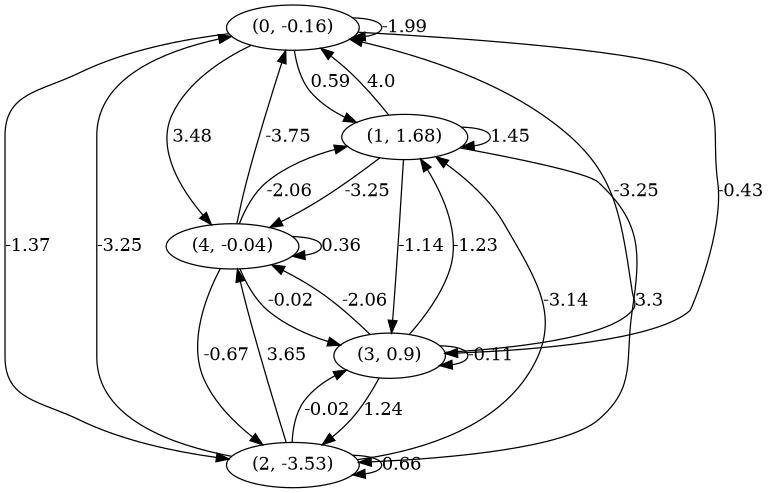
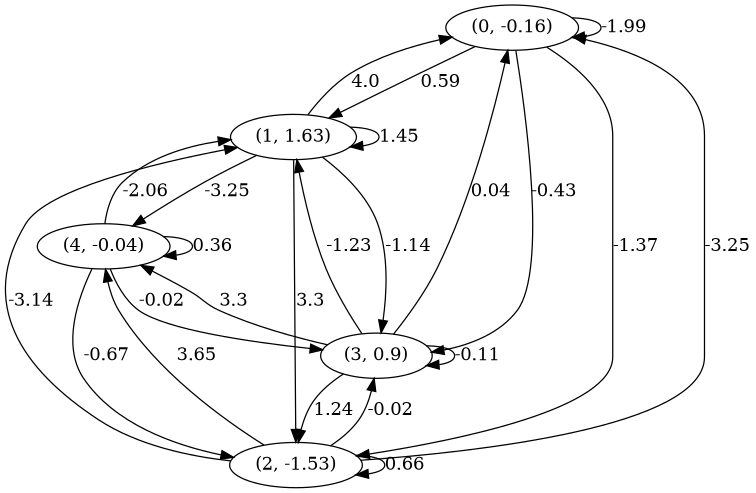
edge "(0, -0.16)" -> "(4, -0.04)": removed, label "3.48"
node "(1, 1.68)": label "(1, 1.68)" -> "(1, 1.63)"
edge "(4, -0.04)" -> "(0, -0.16)": removed, label "-3.75"
edge "(3, 0.9)" -> "(0, -0.16)": label "-3.25" -> "0.04"
edge "(3, 0.9)" -> "(4, -0.04)": label "-2.06" -> "3.3"
node "(2, -3.53)": label "(2, -3.53)" -> "(2, -1.53)"
